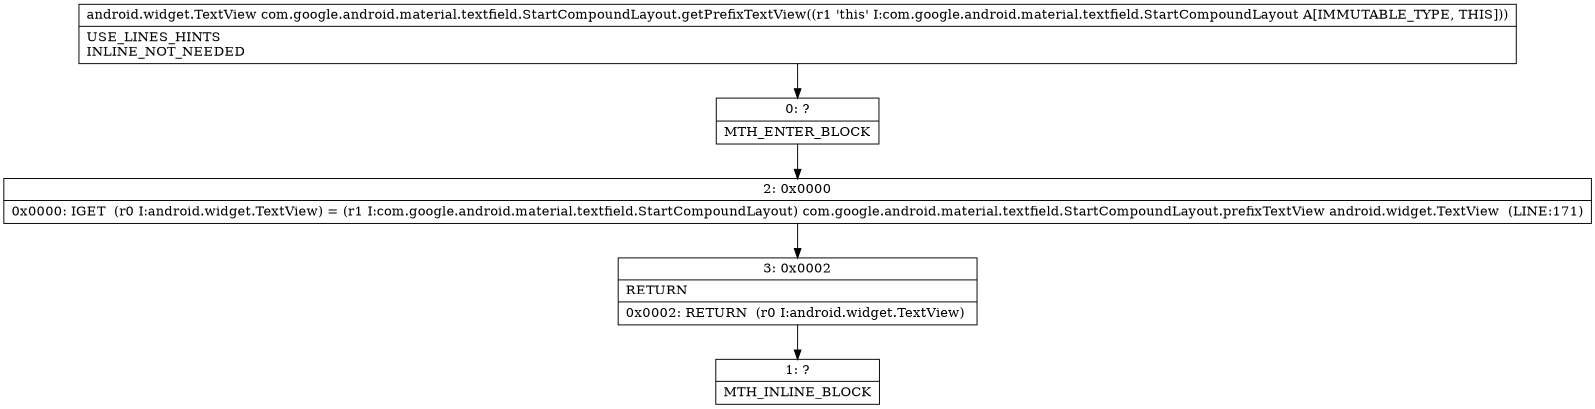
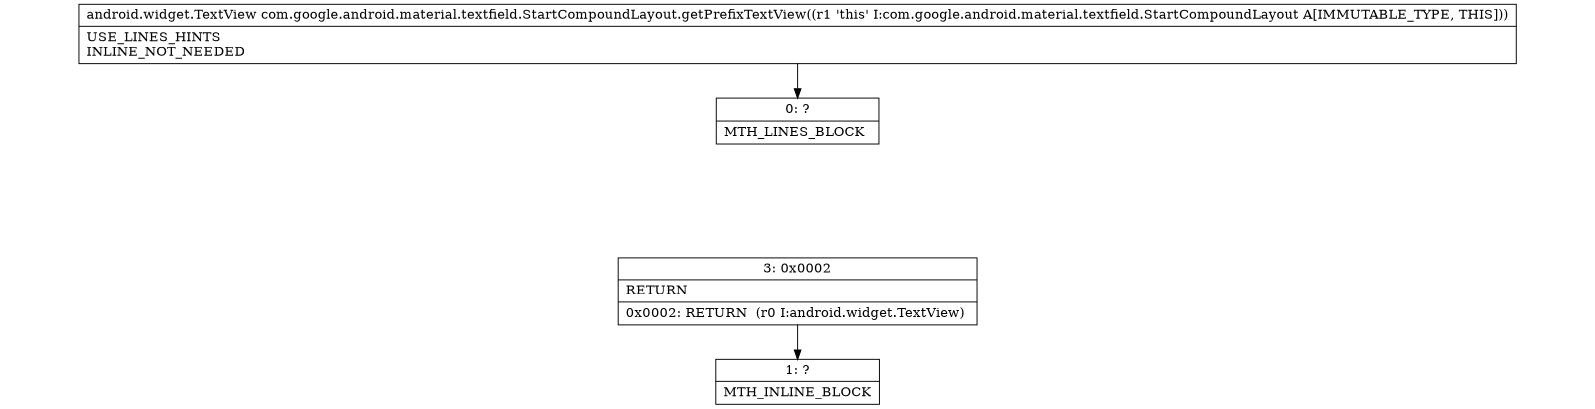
node "0: ?": text "MTH_ENTER_BLOCK" -> "MTH_LINES_BLOCK"
node "2: 0x0000": removed
